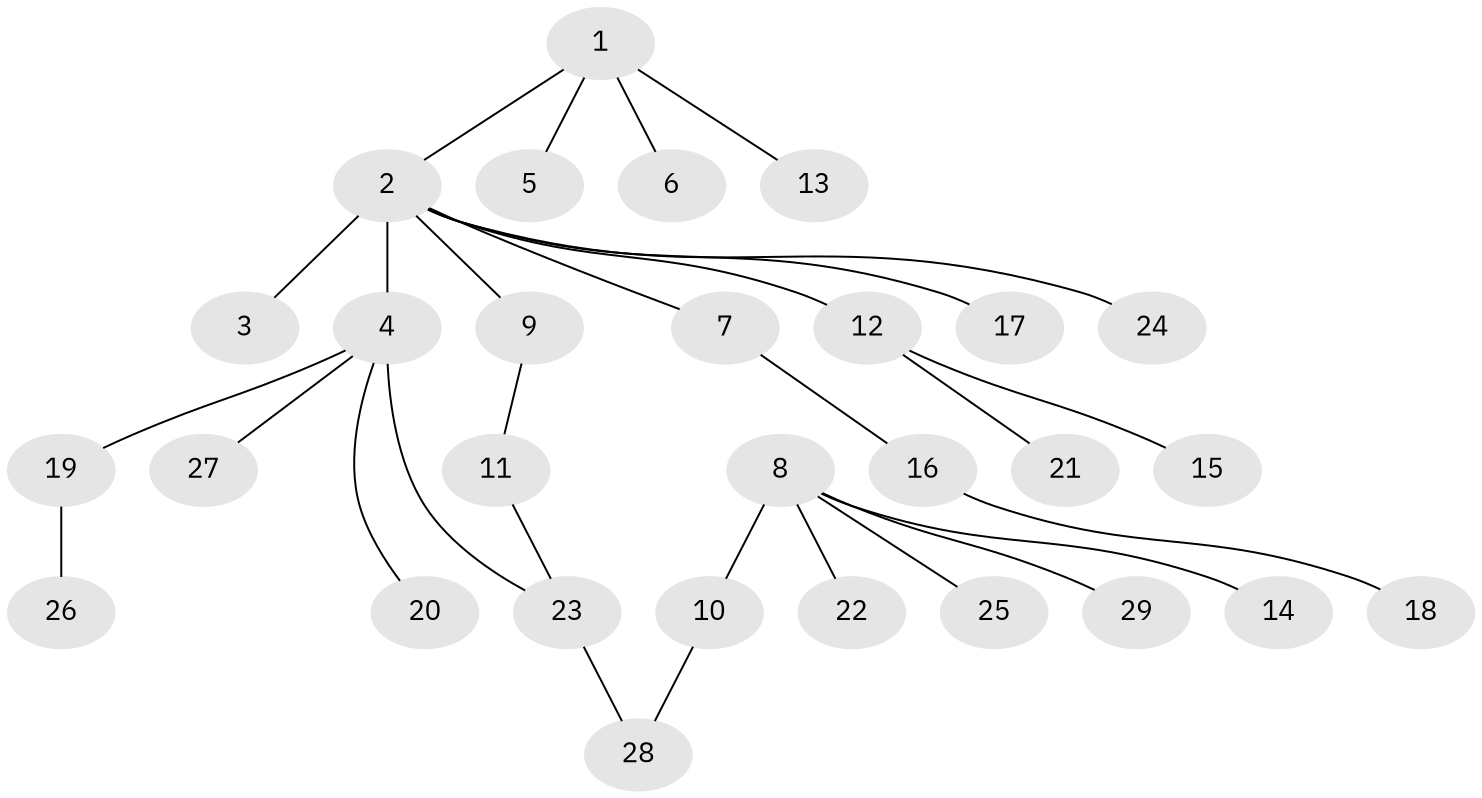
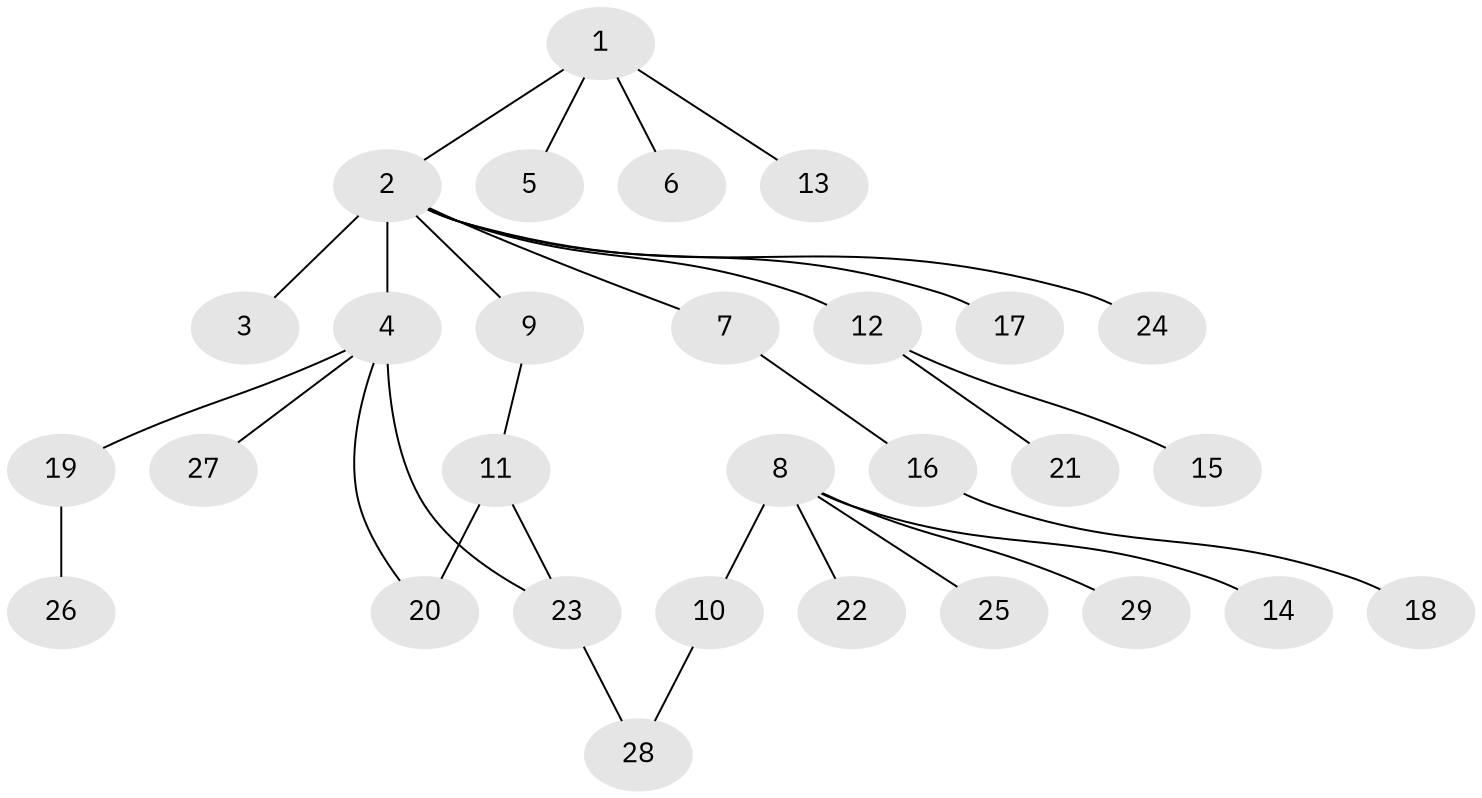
edge "11" -- "20": added
